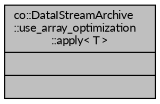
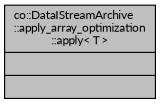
node "co::DataIStreamArchive": text "::use_array_optimization" -> "::apply_array_optimization"
